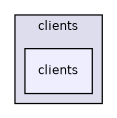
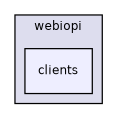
cluster "clients": label "clients" -> "webiopi"
